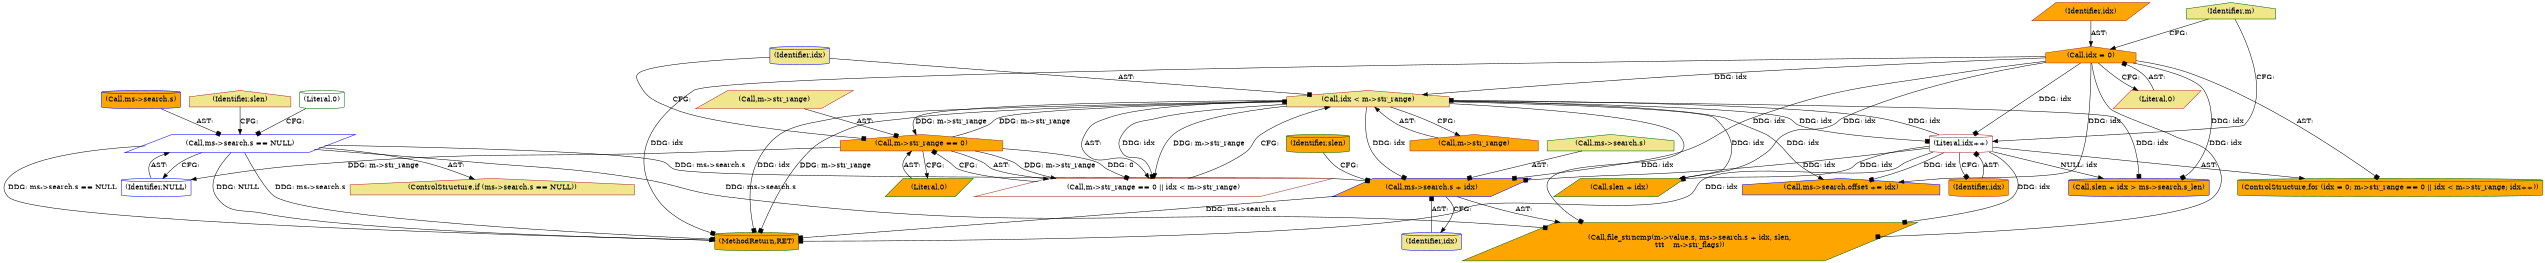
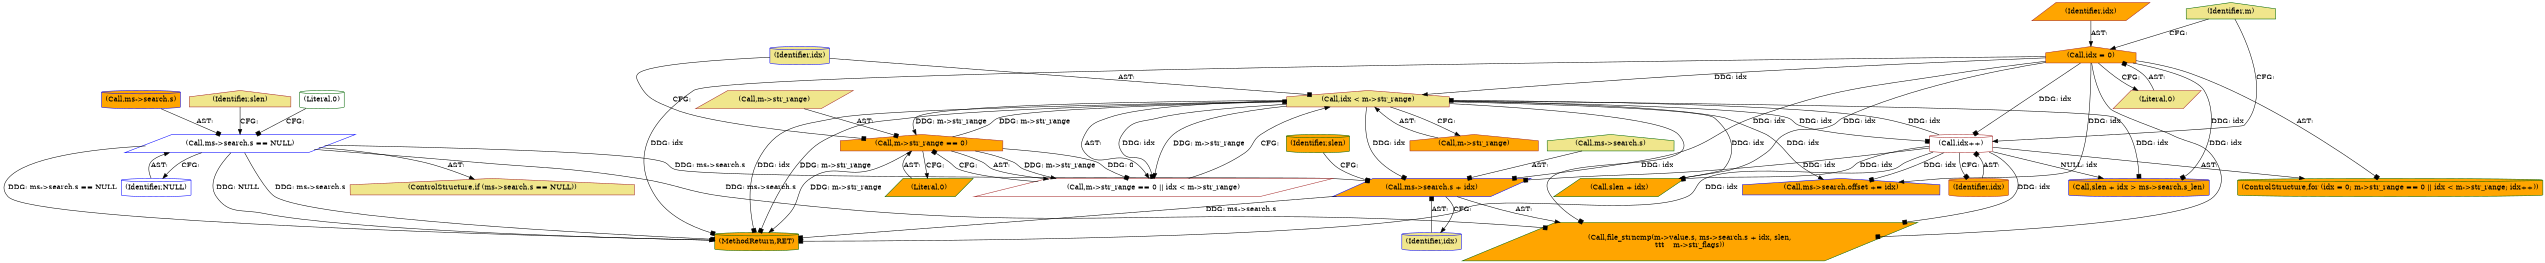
node "(Literal,idx++)": label "(Literal,idx++)" -> "(Call,idx++)"
edge "(Call,m->str_range == 0)" -> "(Identifier,NULL)": now "(Call,m->str_range == 0)" -> "(MethodReturn,RET)"
